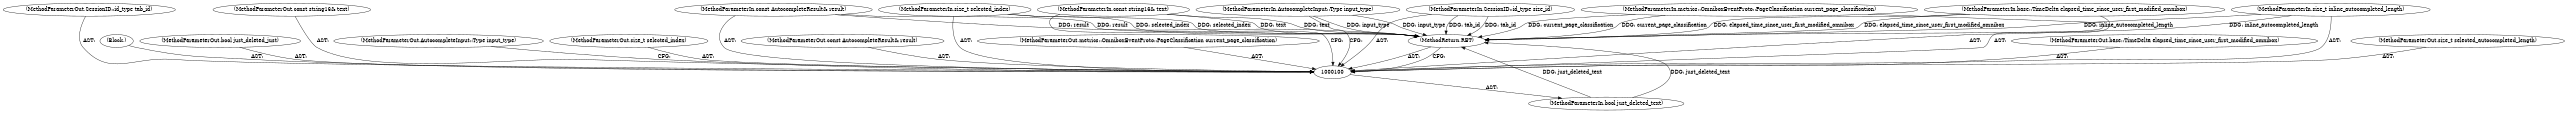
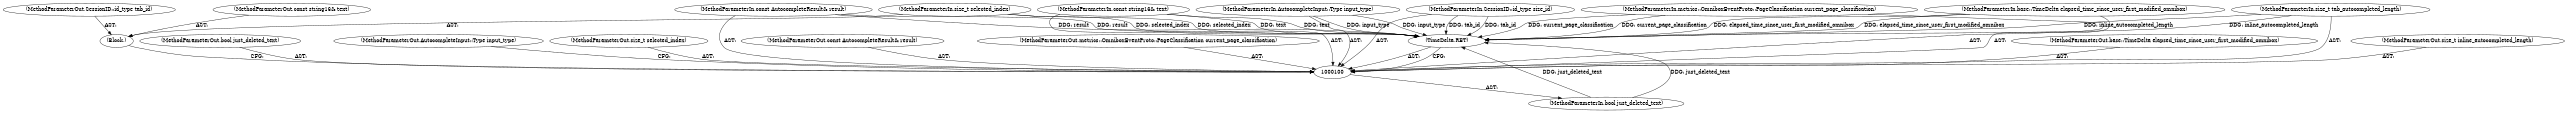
node "(MethodParameterIn,size_t inline_autocompleted_length)": label "(MethodParameterIn,size_t inline_autocompleted_length)" -> "(MethodParameterIn,size_t tab_autocompleted_length)"
node "(MethodParameterOut,bool just_deleted_just)": label "(MethodParameterOut,bool just_deleted_just)" -> "(MethodParameterOut,bool just_deleted_text)"
edge "(MethodParameterIn,const string16& text)" -> "1000100": label "CFG: " -> "AST: "
edge "(MethodParameterIn,AutocompleteInput::Type input_type)" -> "1000100": label "CFG: " -> "AST: "
node "(MethodReturn,RET)": label "(MethodReturn,RET)" -> "(TimeDelta,RET)"
node "(MethodParameterOut,size_t selected_autocompleted_length)": label "(MethodParameterOut,size_t selected_autocompleted_length)" -> "(MethodParameterOut,size_t inline_autocompleted_length)"
edge "(Block,)" -> "1000100": label "AST: " -> "CFG: "
edge "(MethodParameterOut,const string16& text)" -> "1000100": now "(MethodParameterOut,const string16& text)" -> "(Block,)"
edge "(MethodParameterIn,size_t selected_index)" -> "1000100": now "(MethodParameterIn,size_t selected_index)" -> "(Block,)"
edge "(MethodParameterOut,SessionID::id_type tab_id)" -> "1000100": now "(MethodParameterOut,SessionID::id_type tab_id)" -> "(Block,)"
